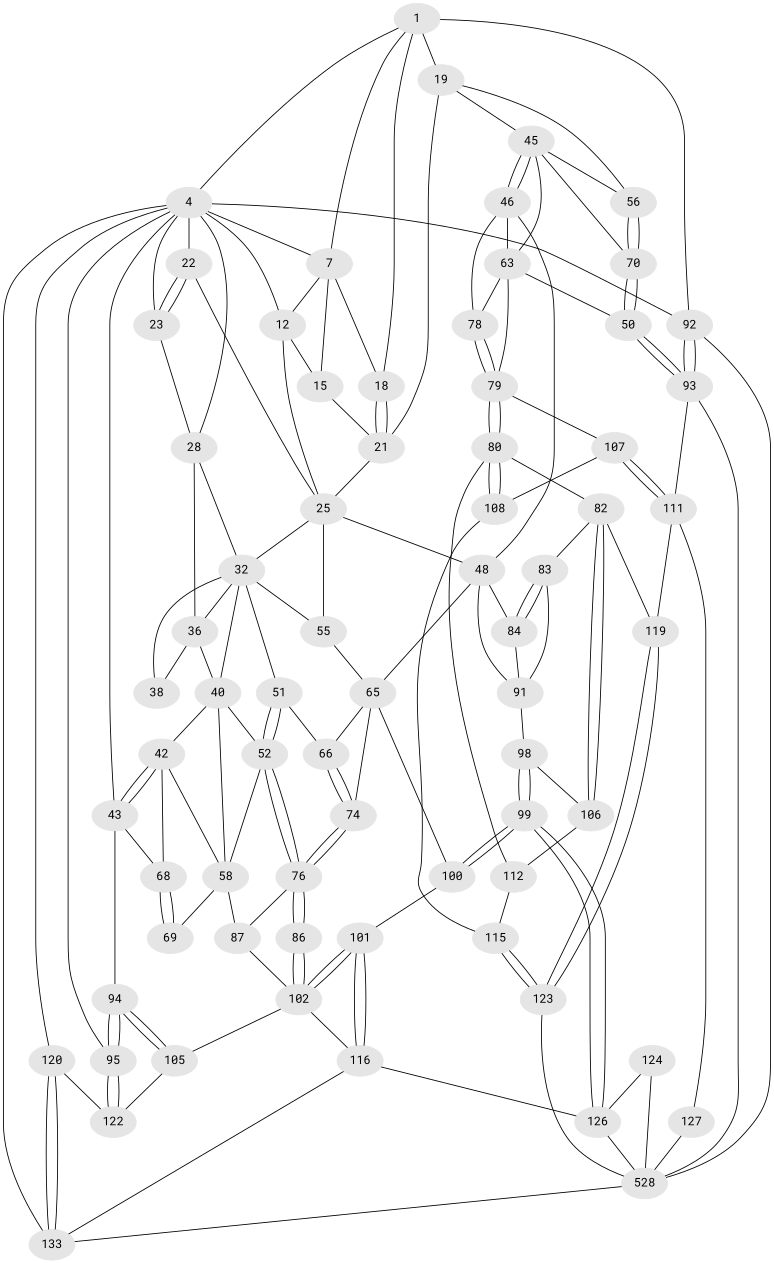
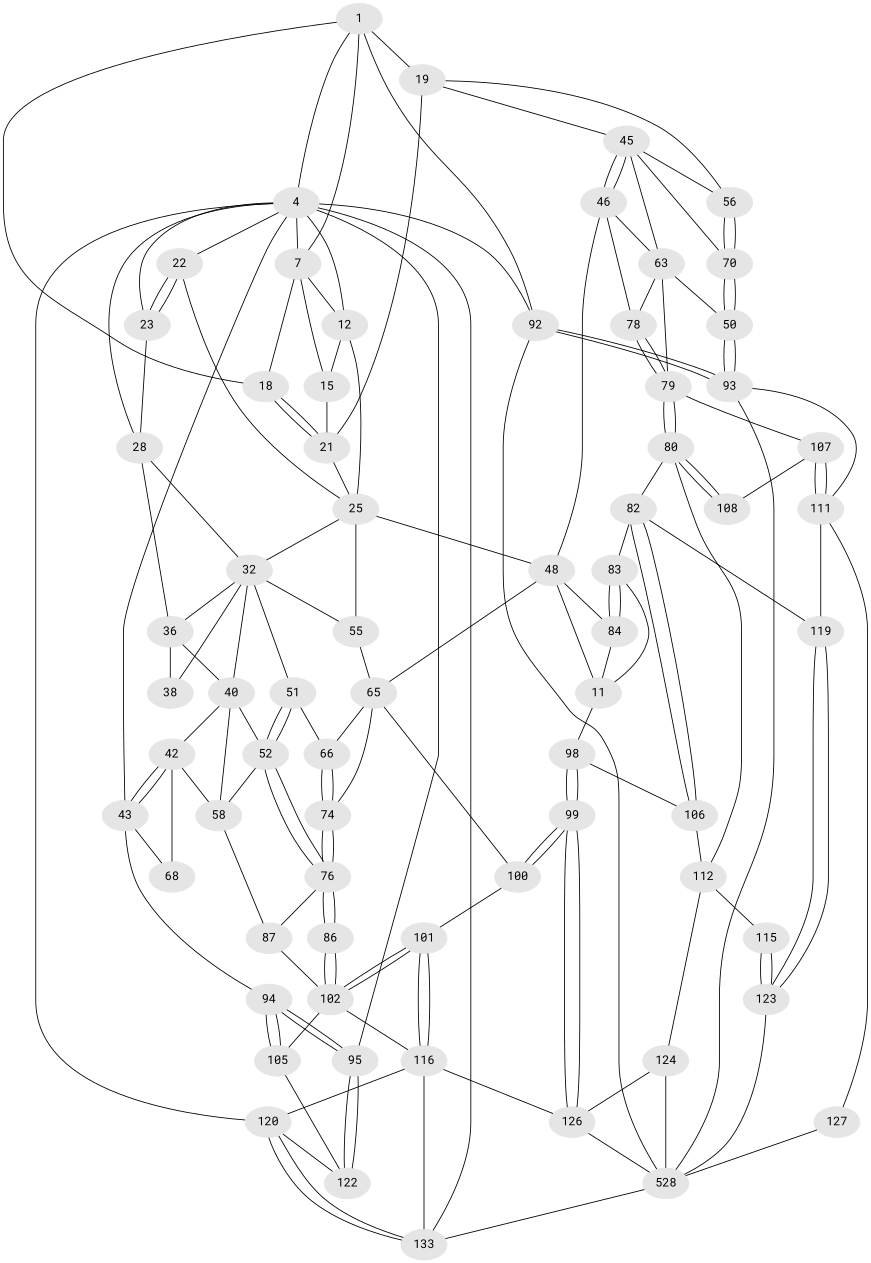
node "91": label "91" -> "11"
edge "108" -- "115": removed
node "69": removed
edge "112" -- "124": added
edge "116" -- "120": added
